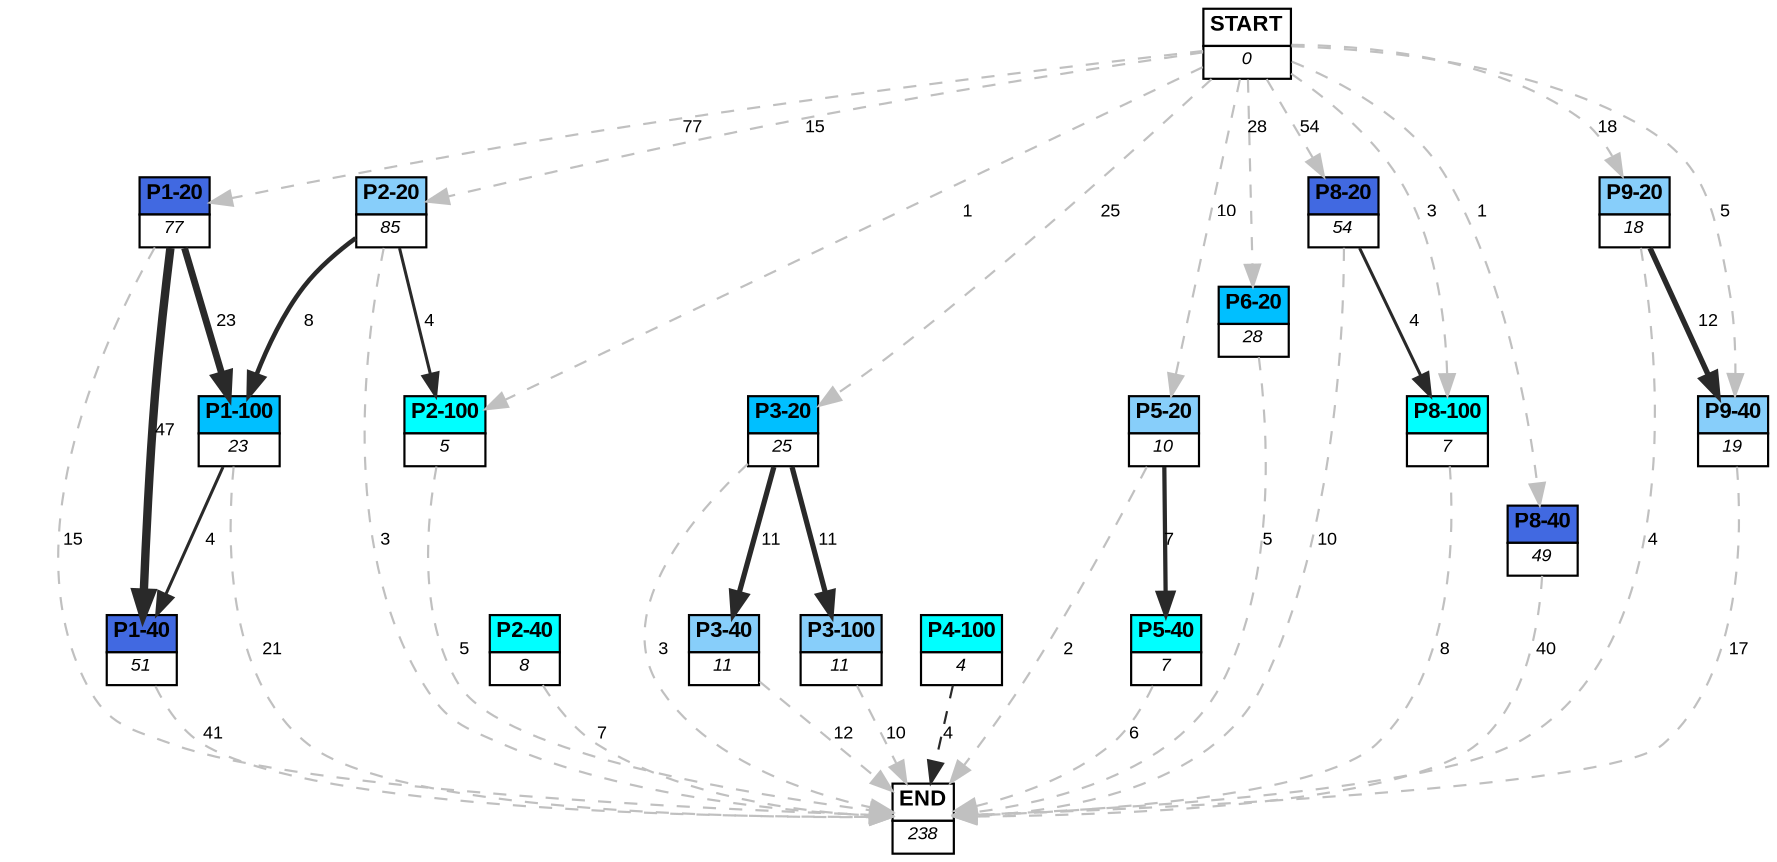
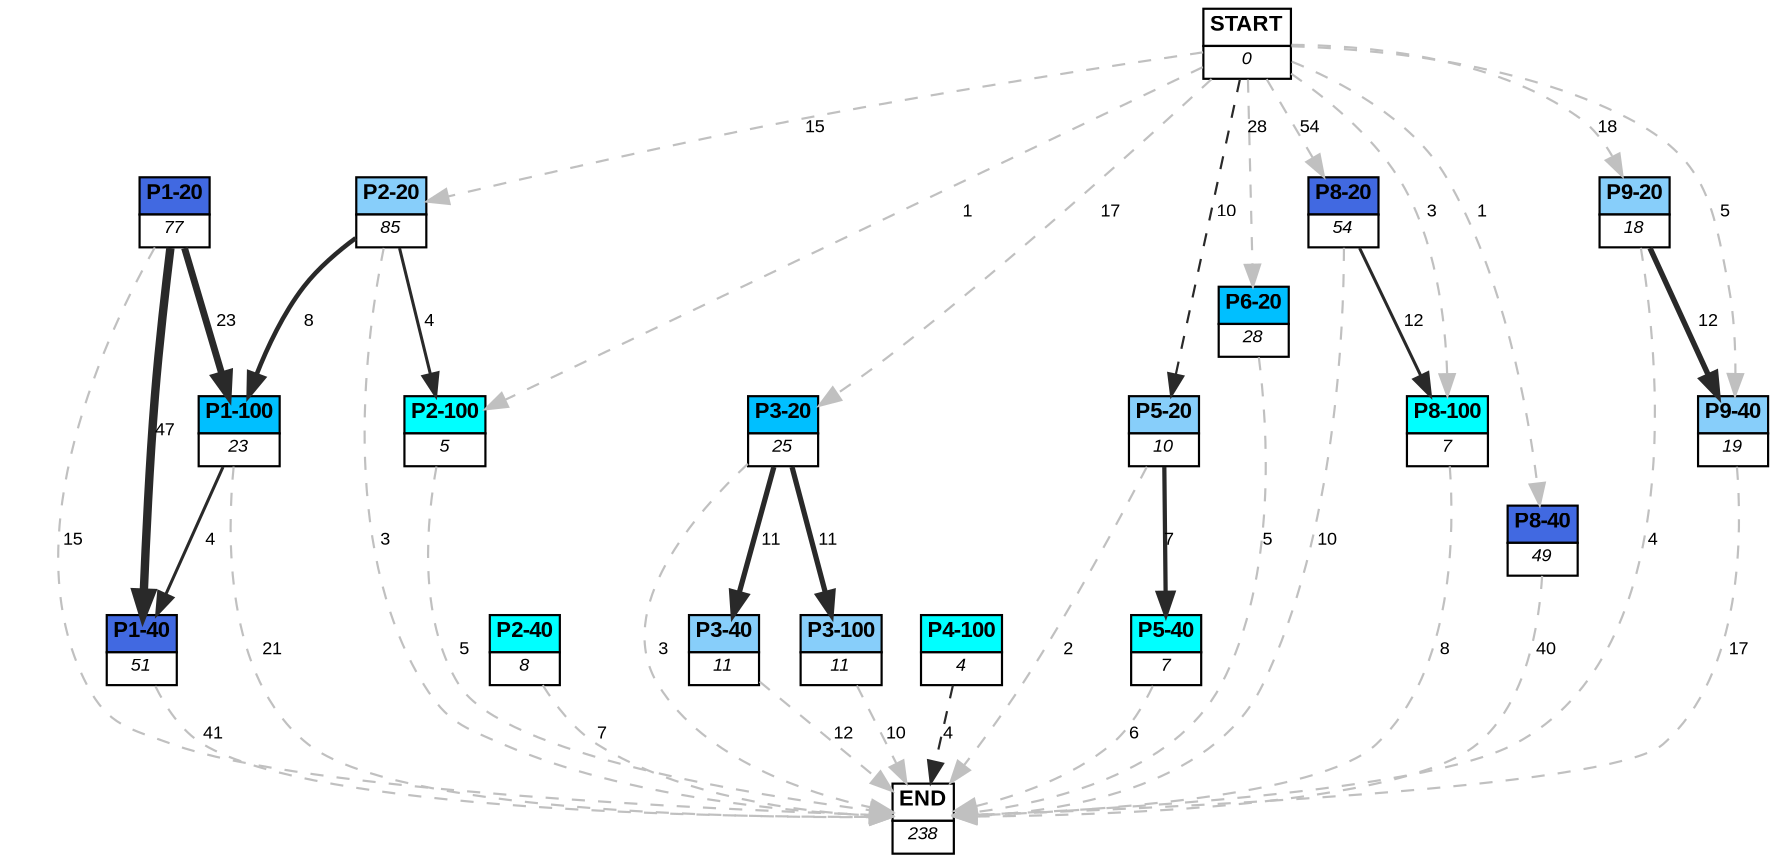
edge "START" -> "P1-20": removed, label "77"
edge "START" -> "P3-20": label "25" -> "17"
edge "START" -> "P5-20": color grey -> grey16
edge "P8-20" -> "P8-100": label "4" -> "12"
